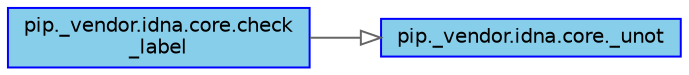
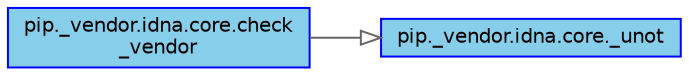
node "pip._vendor.idna.core.check _label": label "pip._vendor.idna.core.check _label" -> "pip._vendor.idna.core.check _vendor"
